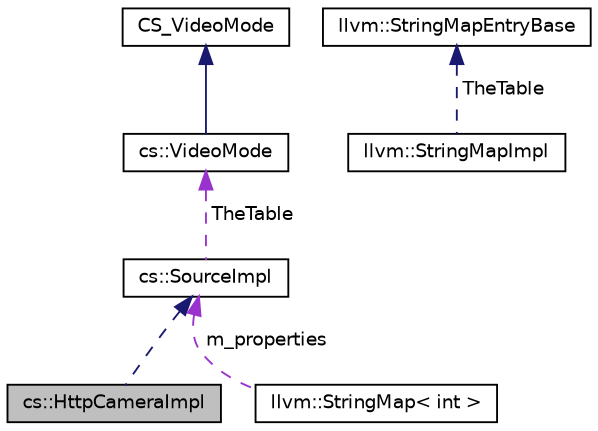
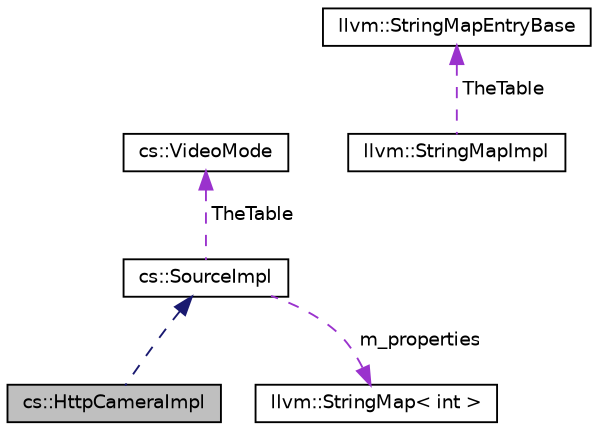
node "CS_VideoMode": removed
edge "llvm::StringMapImpl" -> "llvm::StringMapEntryBase": color midnightblue -> darkorchid3
edge "llvm::StringMap< int >" -> "cs::SourceImpl": reversed
